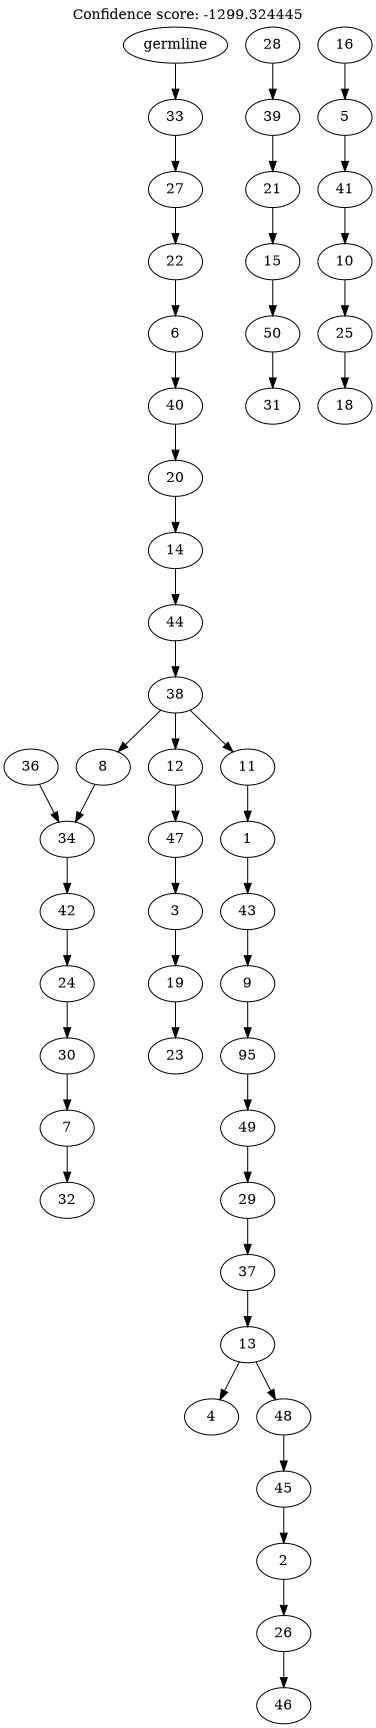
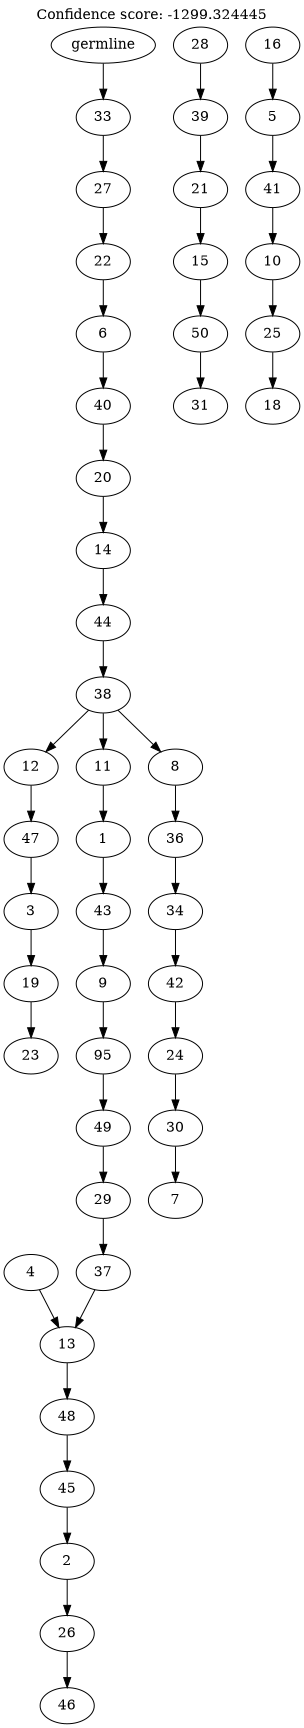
edge "8" -> "34": now "8" -> "36"
node "32": removed
edge "13" -> "4": reversed
